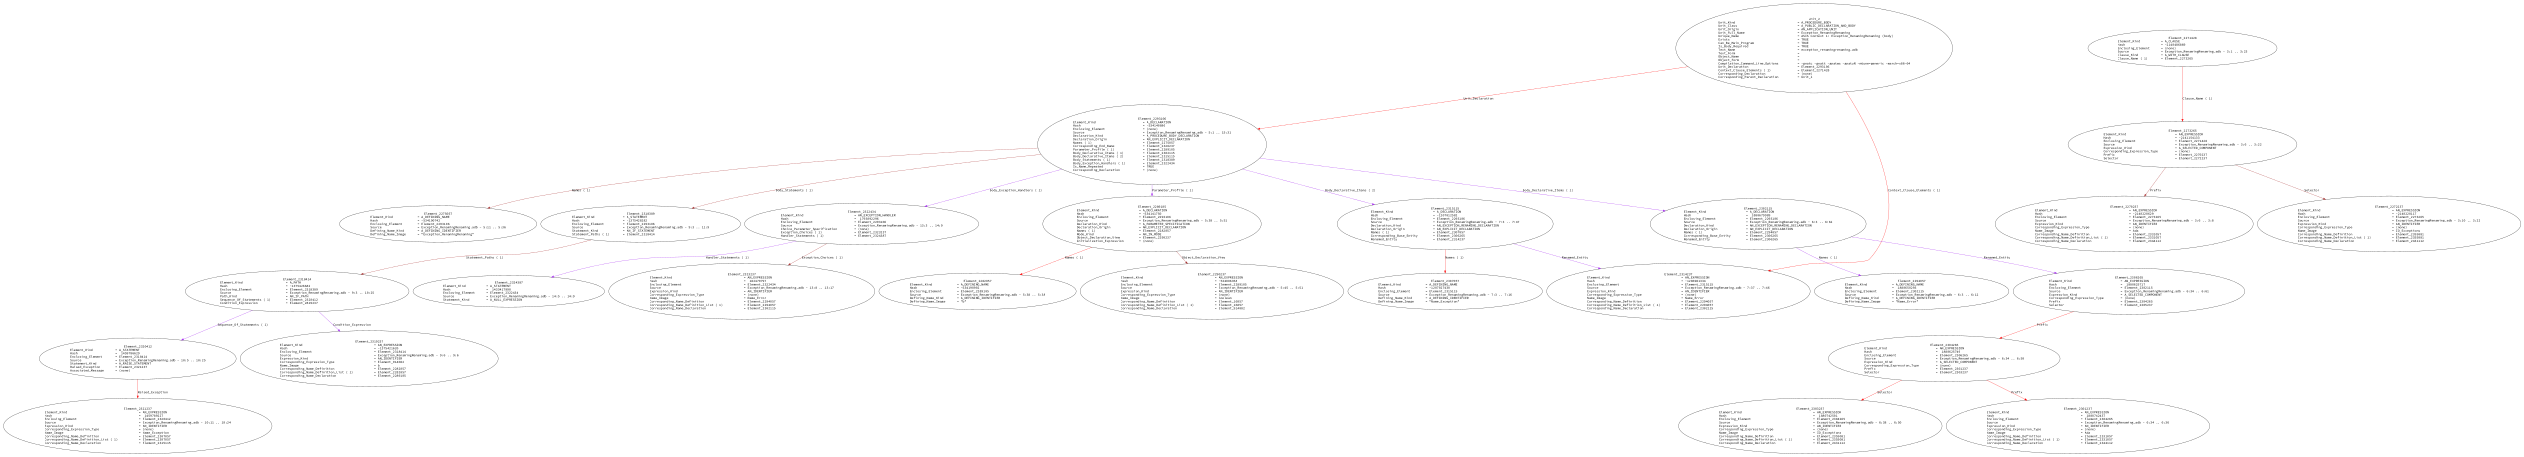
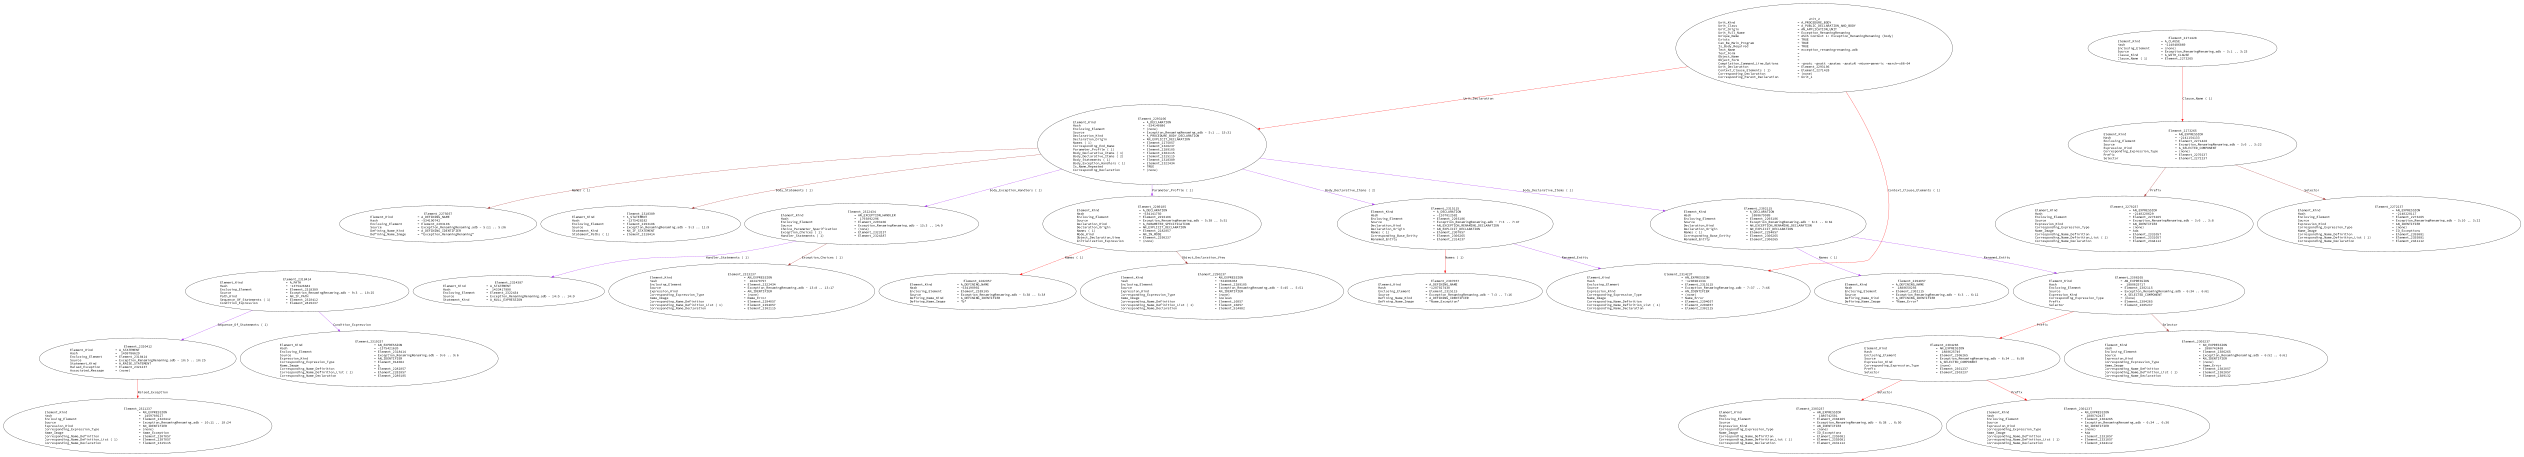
edge "Element_2318389" -> "Element_2318414": removed, label "Statement_Paths ( 1)"
node "Element_2305237": added
